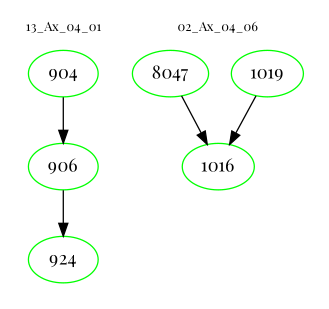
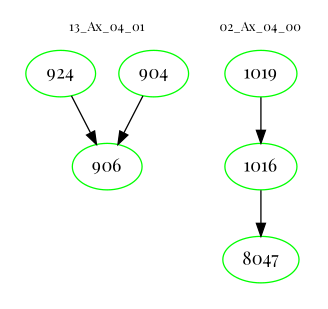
cluster "02_Ax_04_06": label "02_Ax_04_06" -> "02_Ax_04_00"
edge "8047" -> "1016": reversed
edge "906" -> "924": reversed
